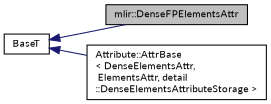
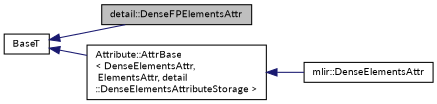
node "mlir::DenseFPElementsAttr": label "mlir::DenseFPElementsAttr" -> "detail::DenseFPElementsAttr"
node "mlir::DenseElementsAttr": added
